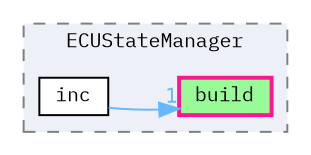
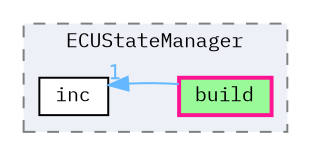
edge "inc" -> "build": reversed
